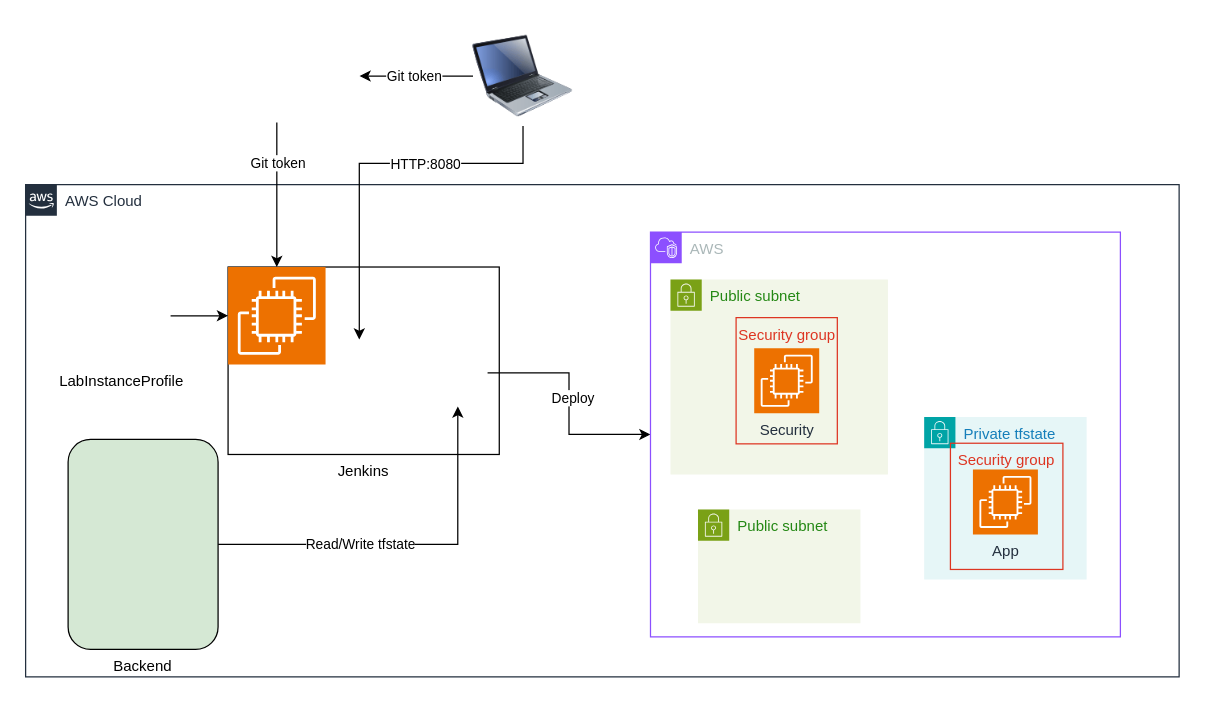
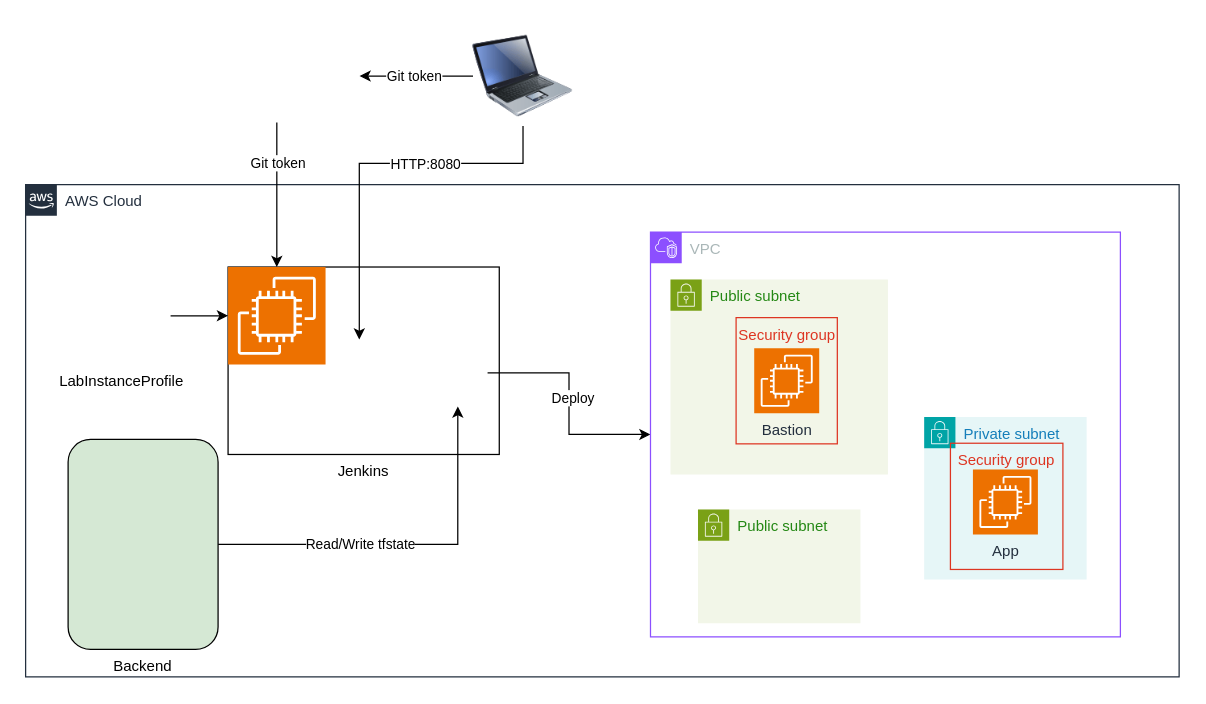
node "AWS": label "AWS" -> "VPC"
node "Security": label "Security" -> "Bastion"
node "Private tfstate": label "Private tfstate" -> "Private subnet"
